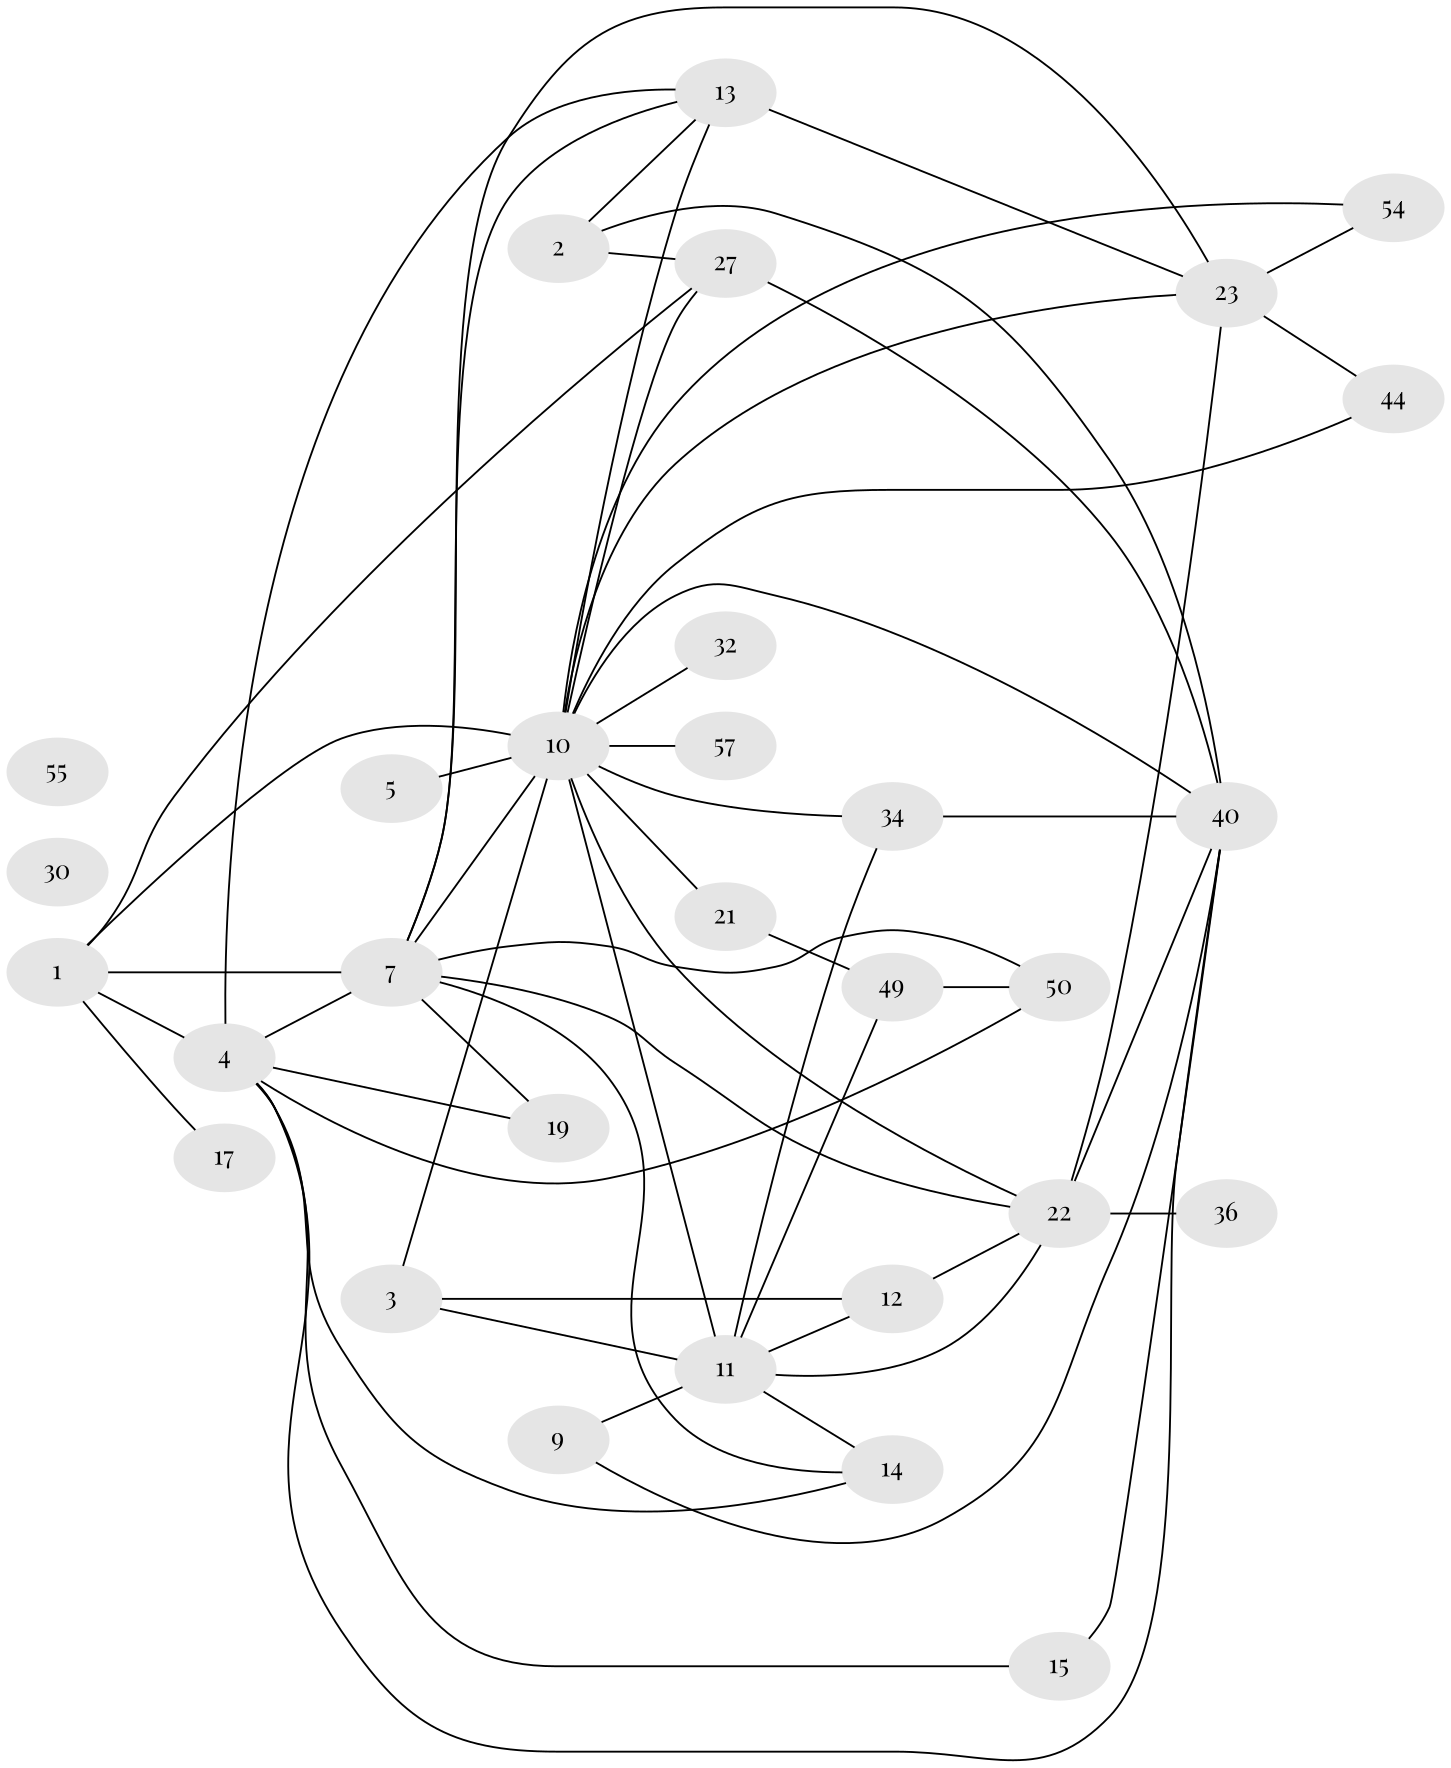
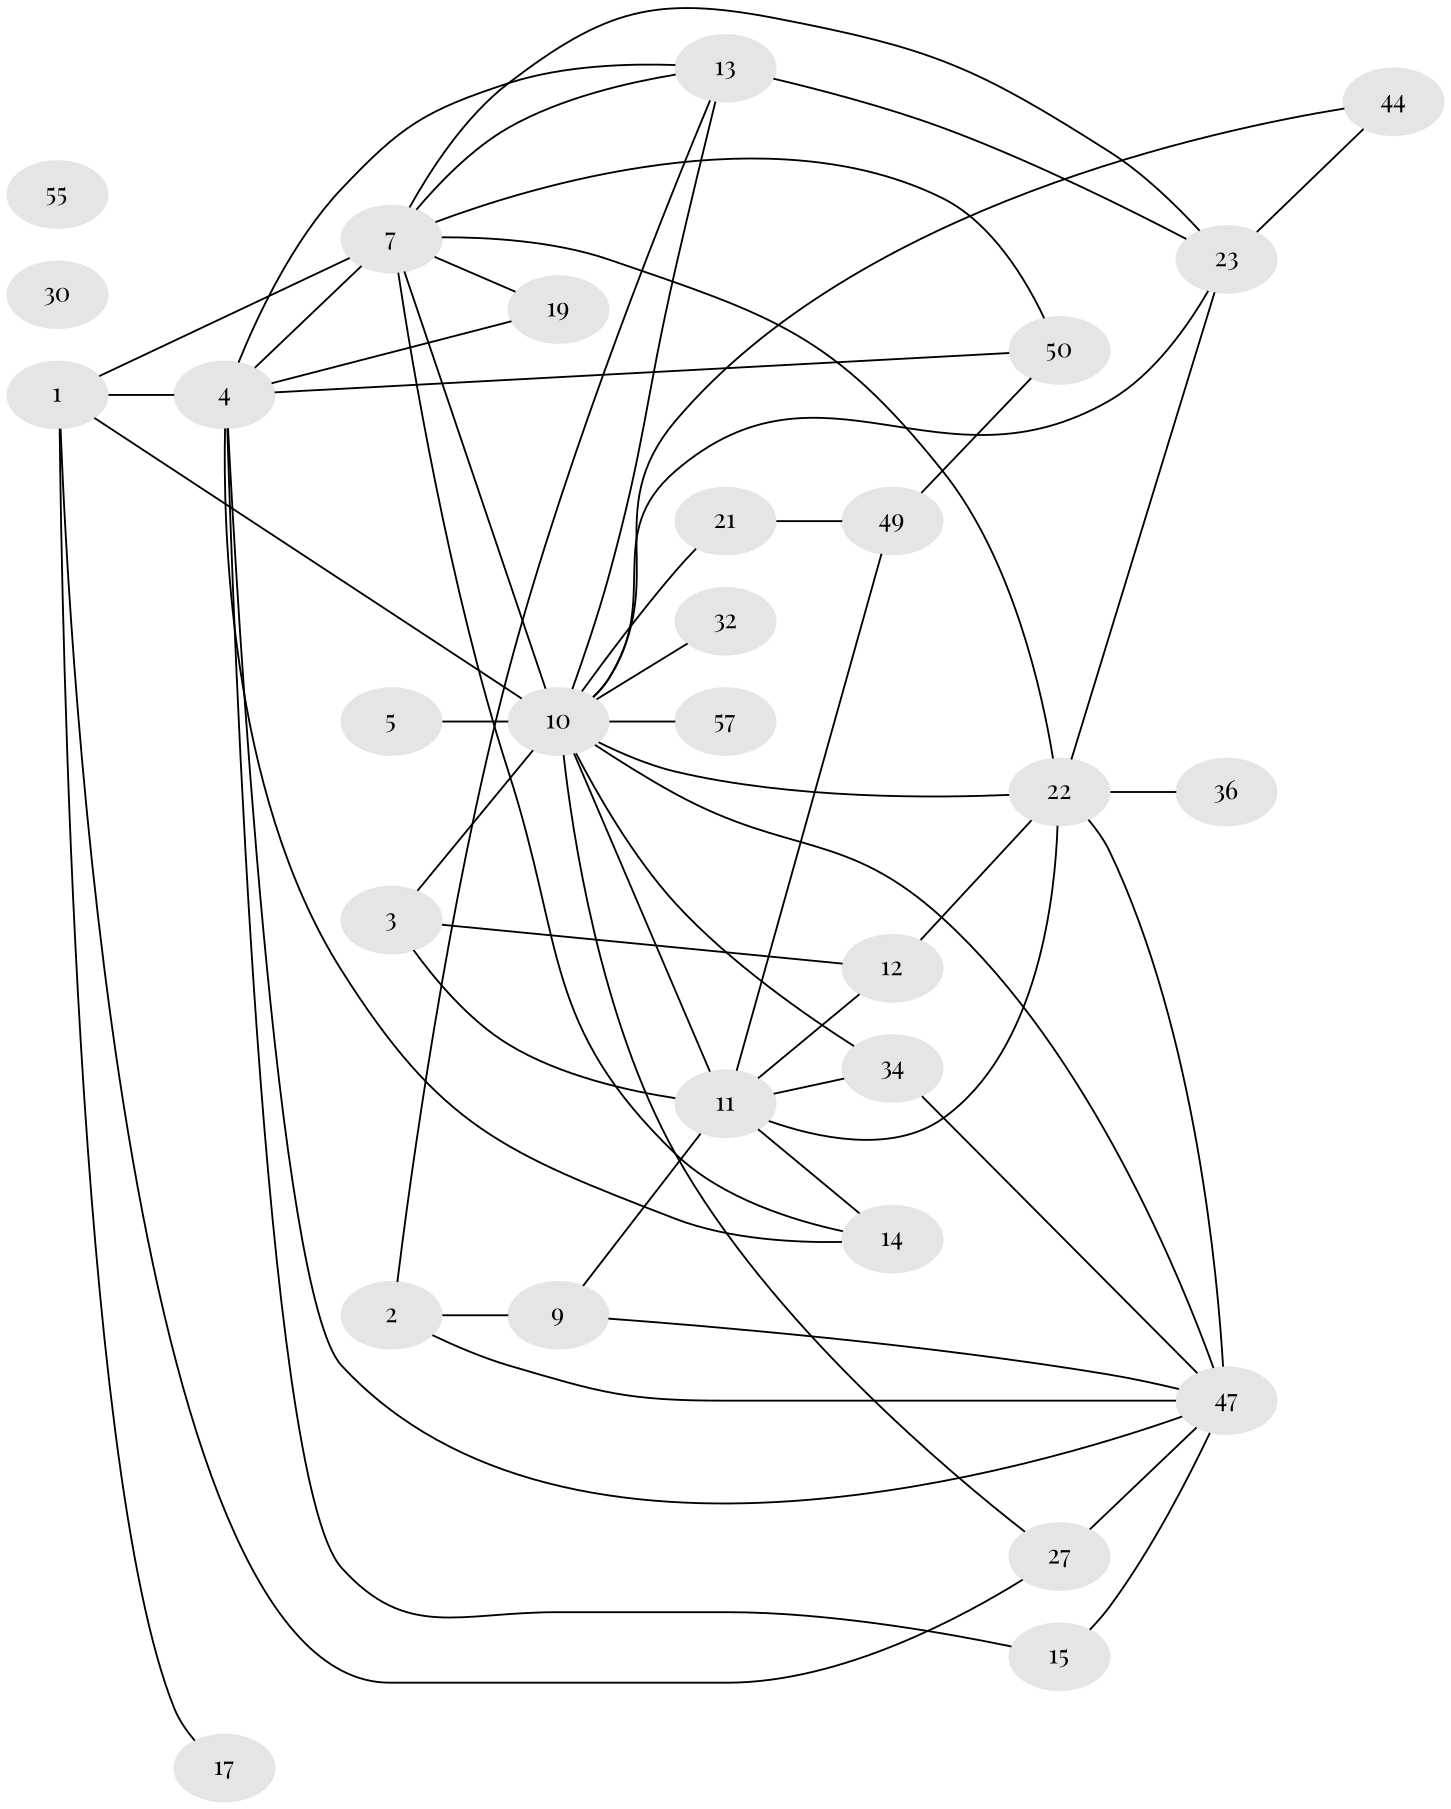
node "54": removed
edge "2" -- "27": now "2" -- "9"
node "40": label "40" -> "47"
